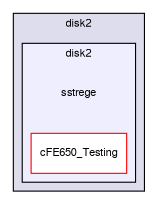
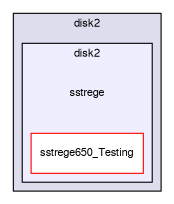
node "cFE650_Testing": label "cFE650_Testing" -> "sstrege650_Testing"
